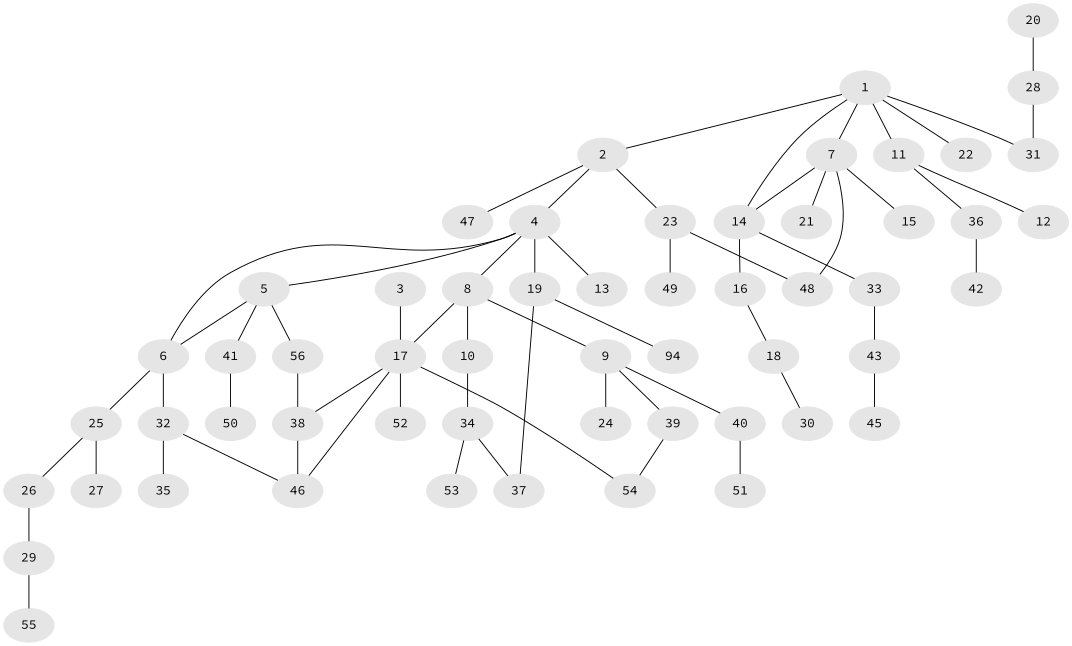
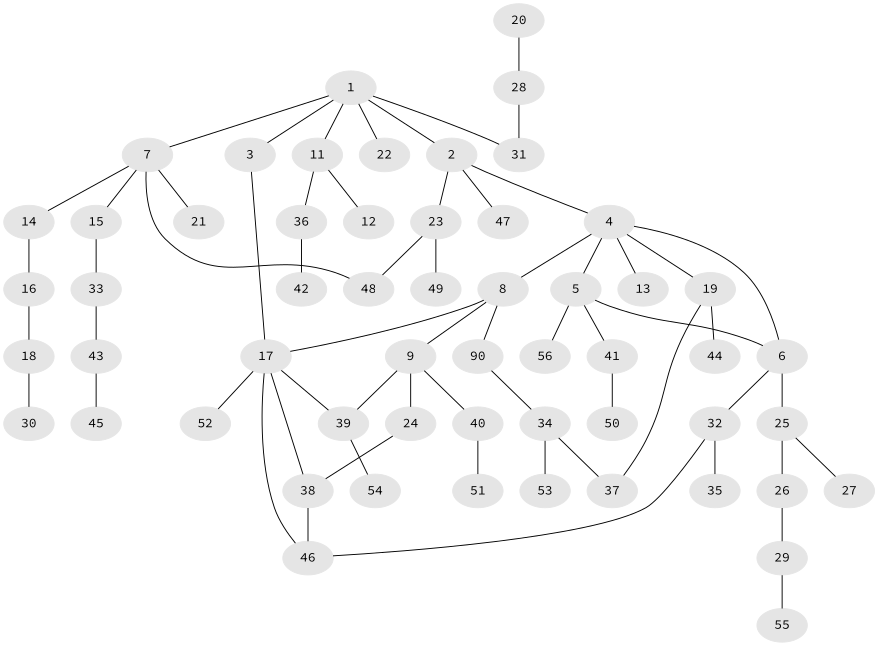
edge "1" -- "14": now "1" -- "3"
edge "14" -- "33": now "15" -- "33"
node "10": label "10" -> "90"
node "94": label "94" -> "44"
edge "56" -- "38": now "24" -- "38"
edge "17" -- "54": now "17" -- "39"
